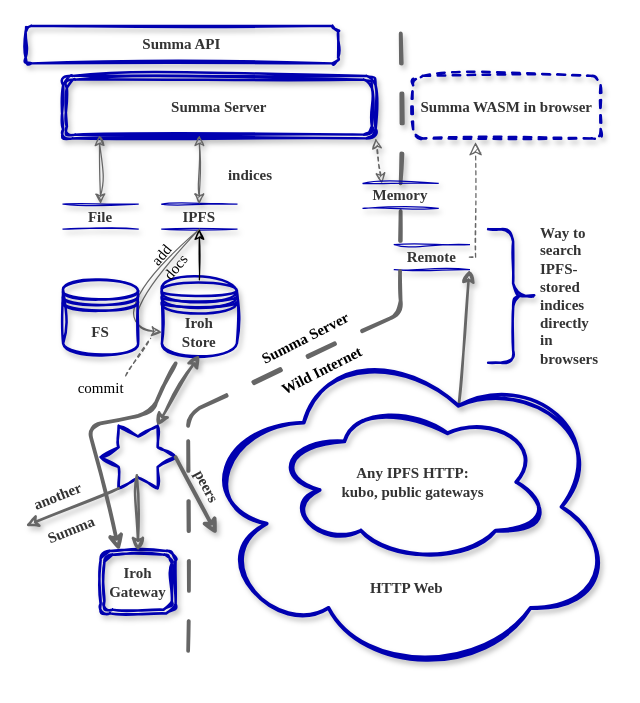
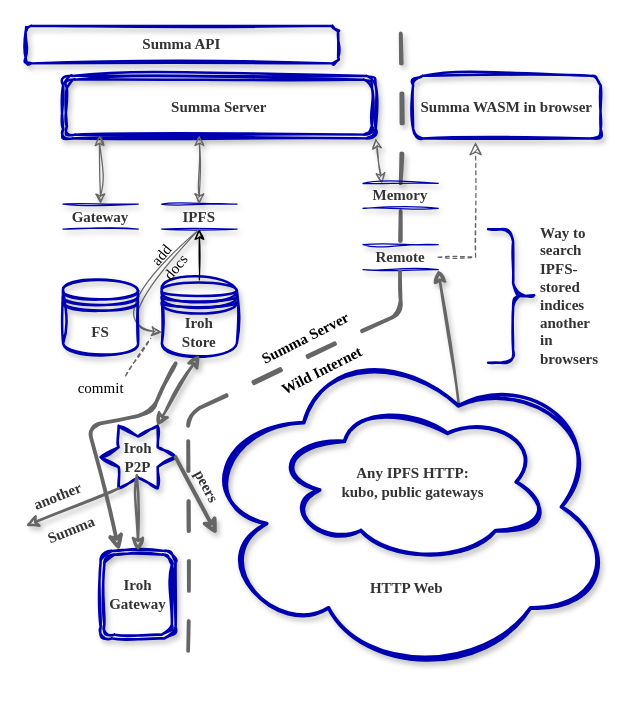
node "Summa WASM in browser": style dashed -> solid
edge "Summa Server" -- "Memory": style dashed -> solid
node "indices": removed
node "File": label "File" -> "Gateway"
node "Remote": moved (432, 257) -> (401, 257)
node "Way to search IPFS-stored indices directly in browsers": label "Way to search IPFS-stored indices directly in browsers" -> "Way to search IPFS-stored indices another in browsers"
node "Iroh P2P": added
node "Iroh Gateway": size 75x63 -> 75x88
